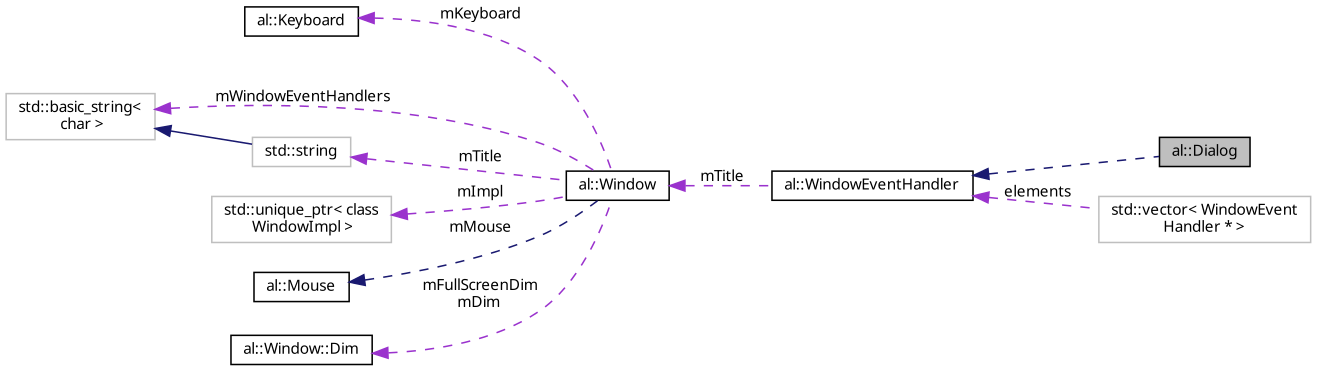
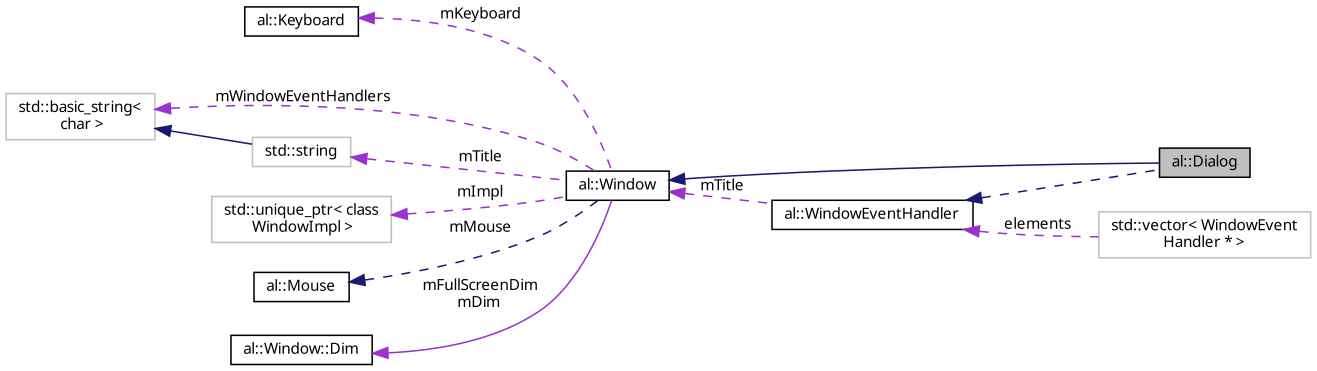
edge "al::Dialog" -> "al::Window": added
edge "al::Window" -> "al::Window::Dim": style dashed -> solid
